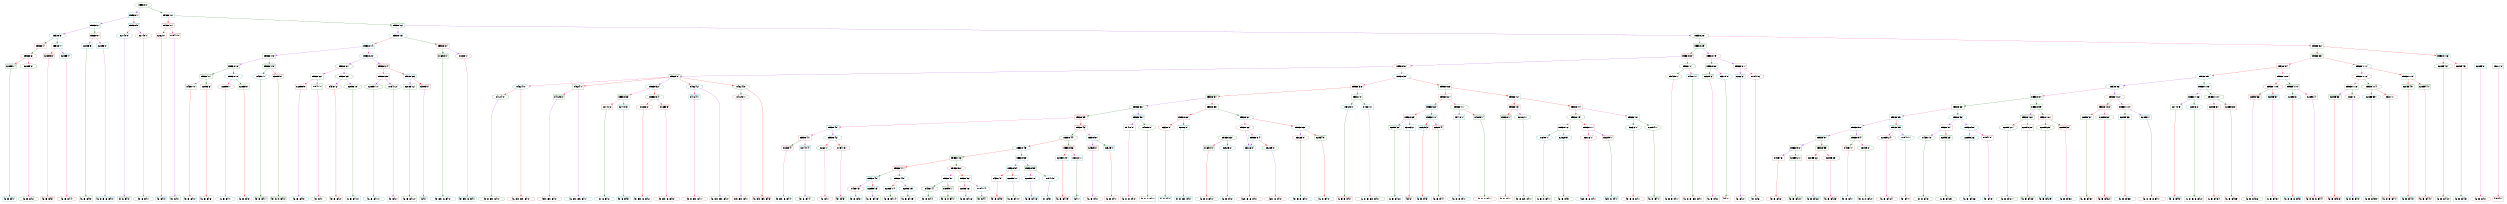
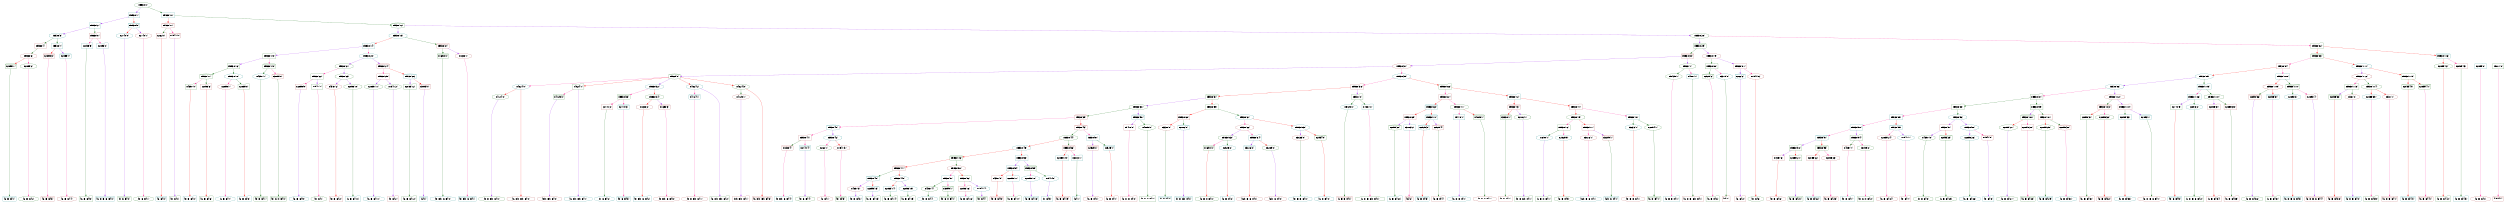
edge "L5538(62)" -> "L3616(0)": now "L5538(62)" -> "L5538(63)"
